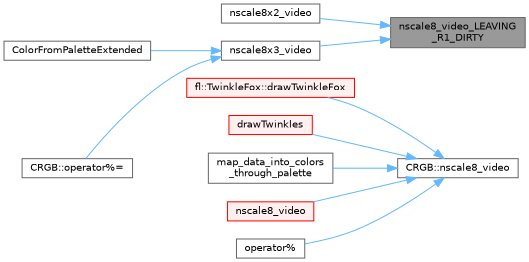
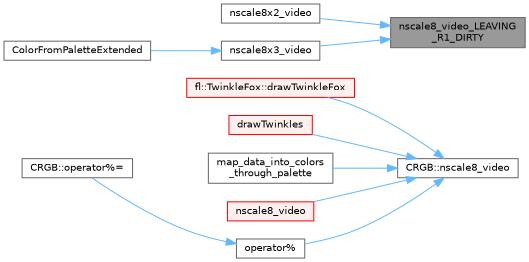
edge "CRGB::operator%=" -> "nscale8x3_video": now "CRGB::operator%=" -> "operator%"
